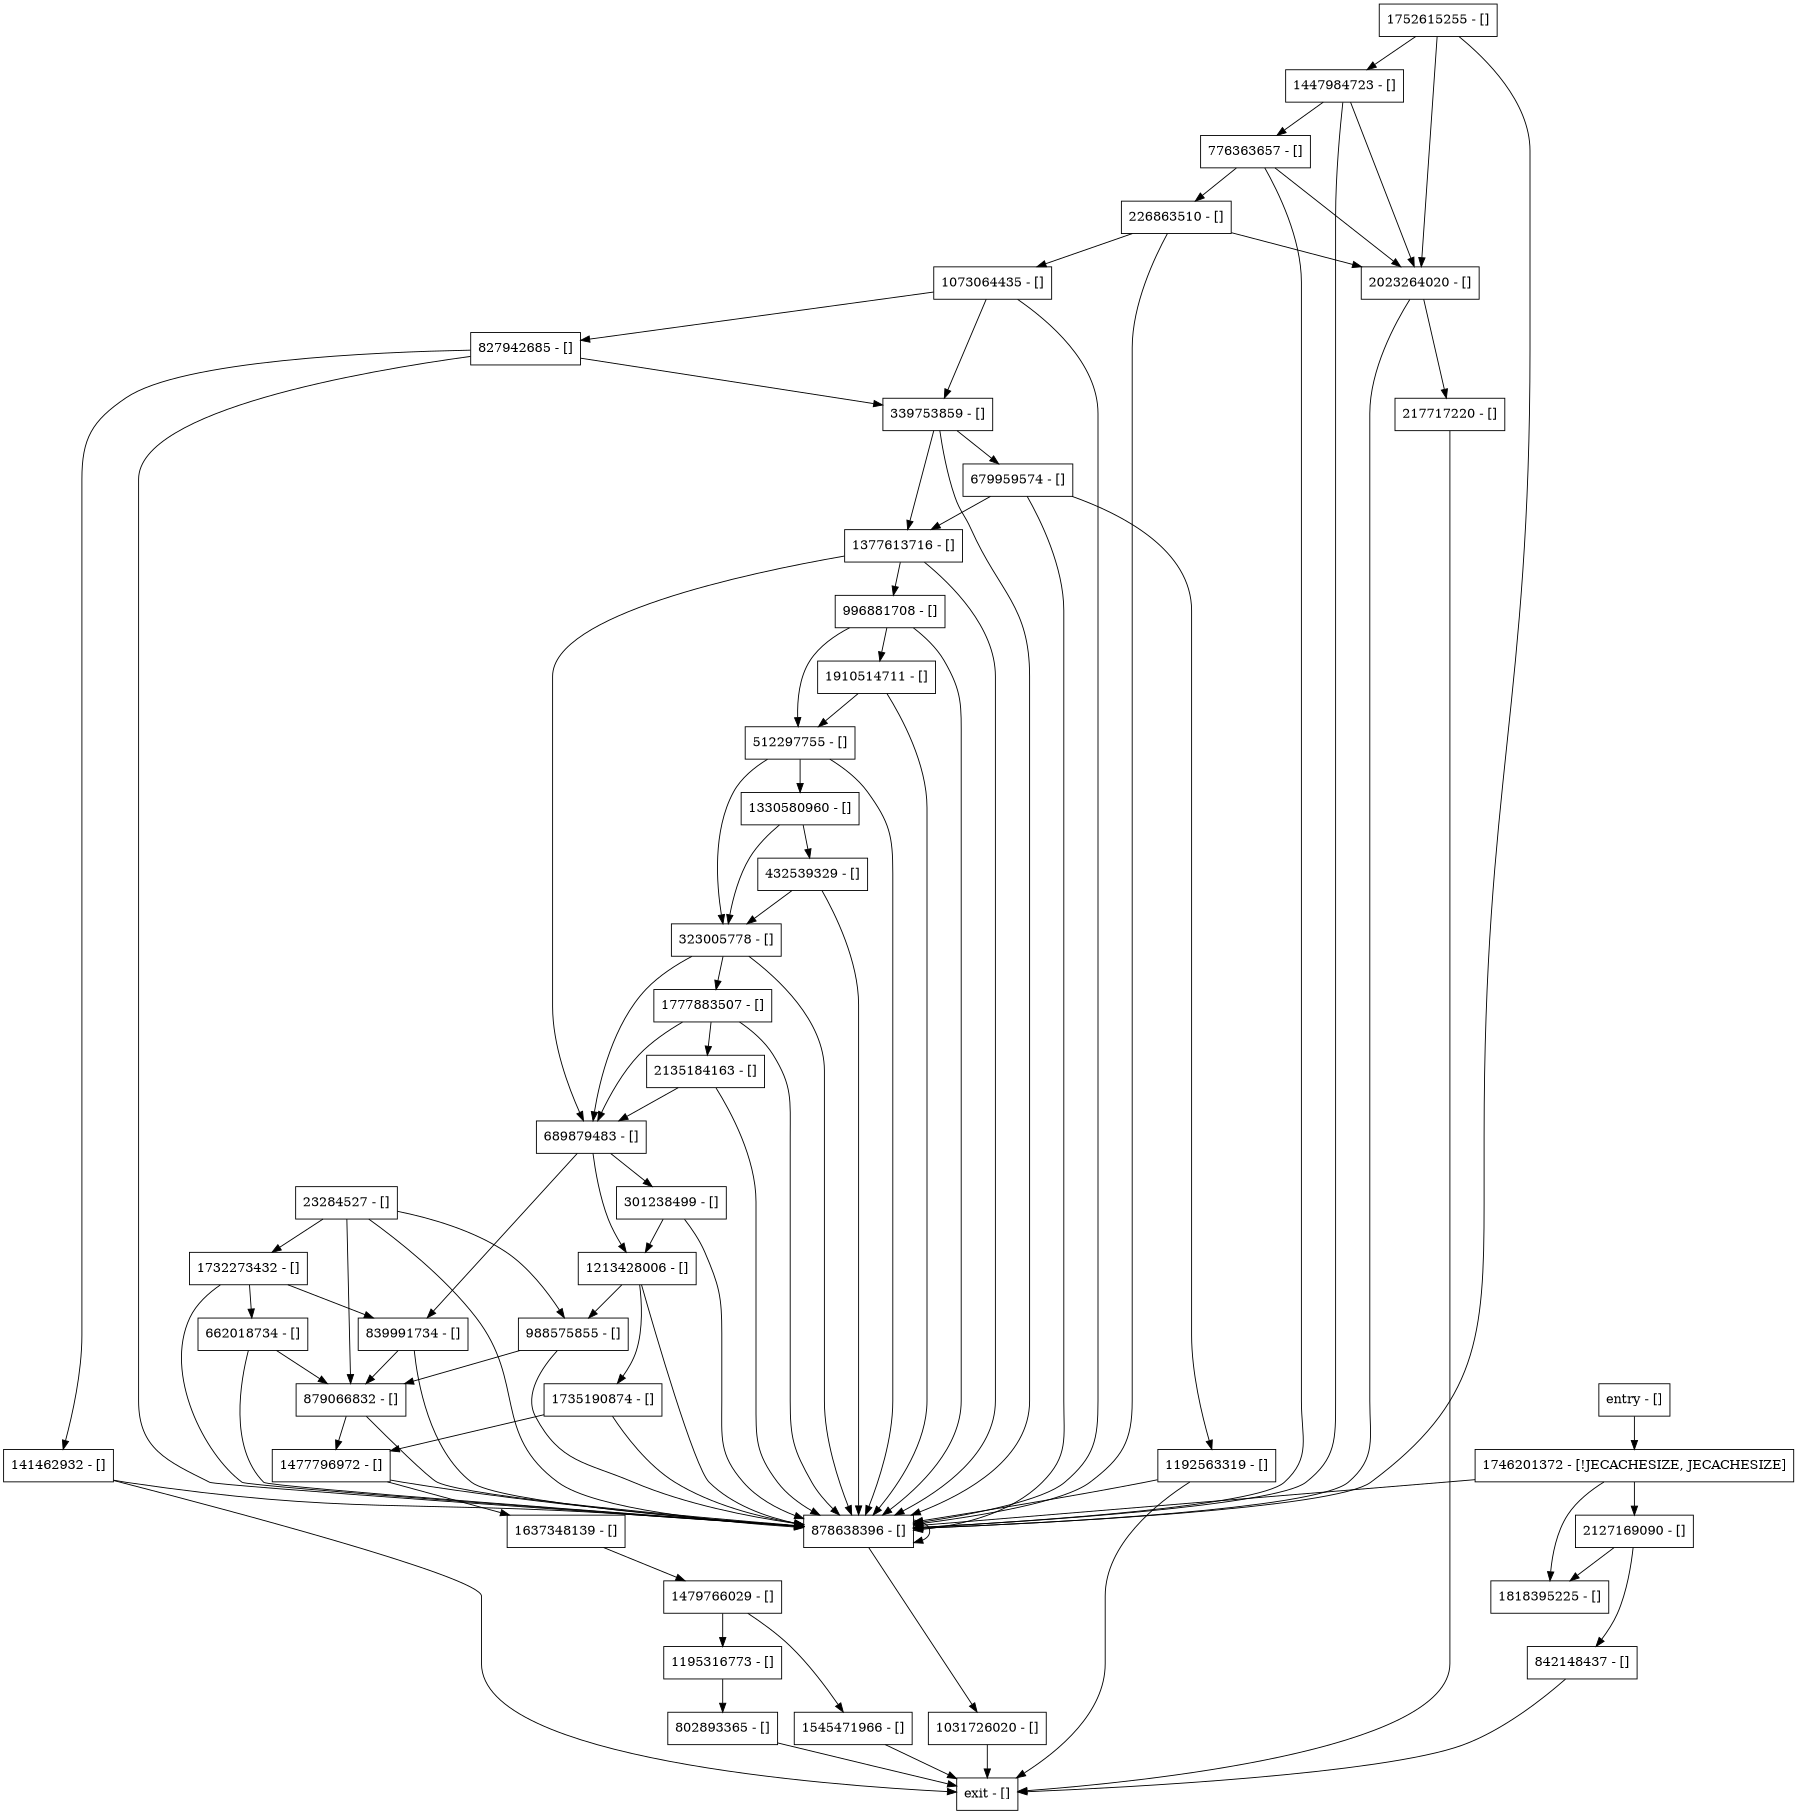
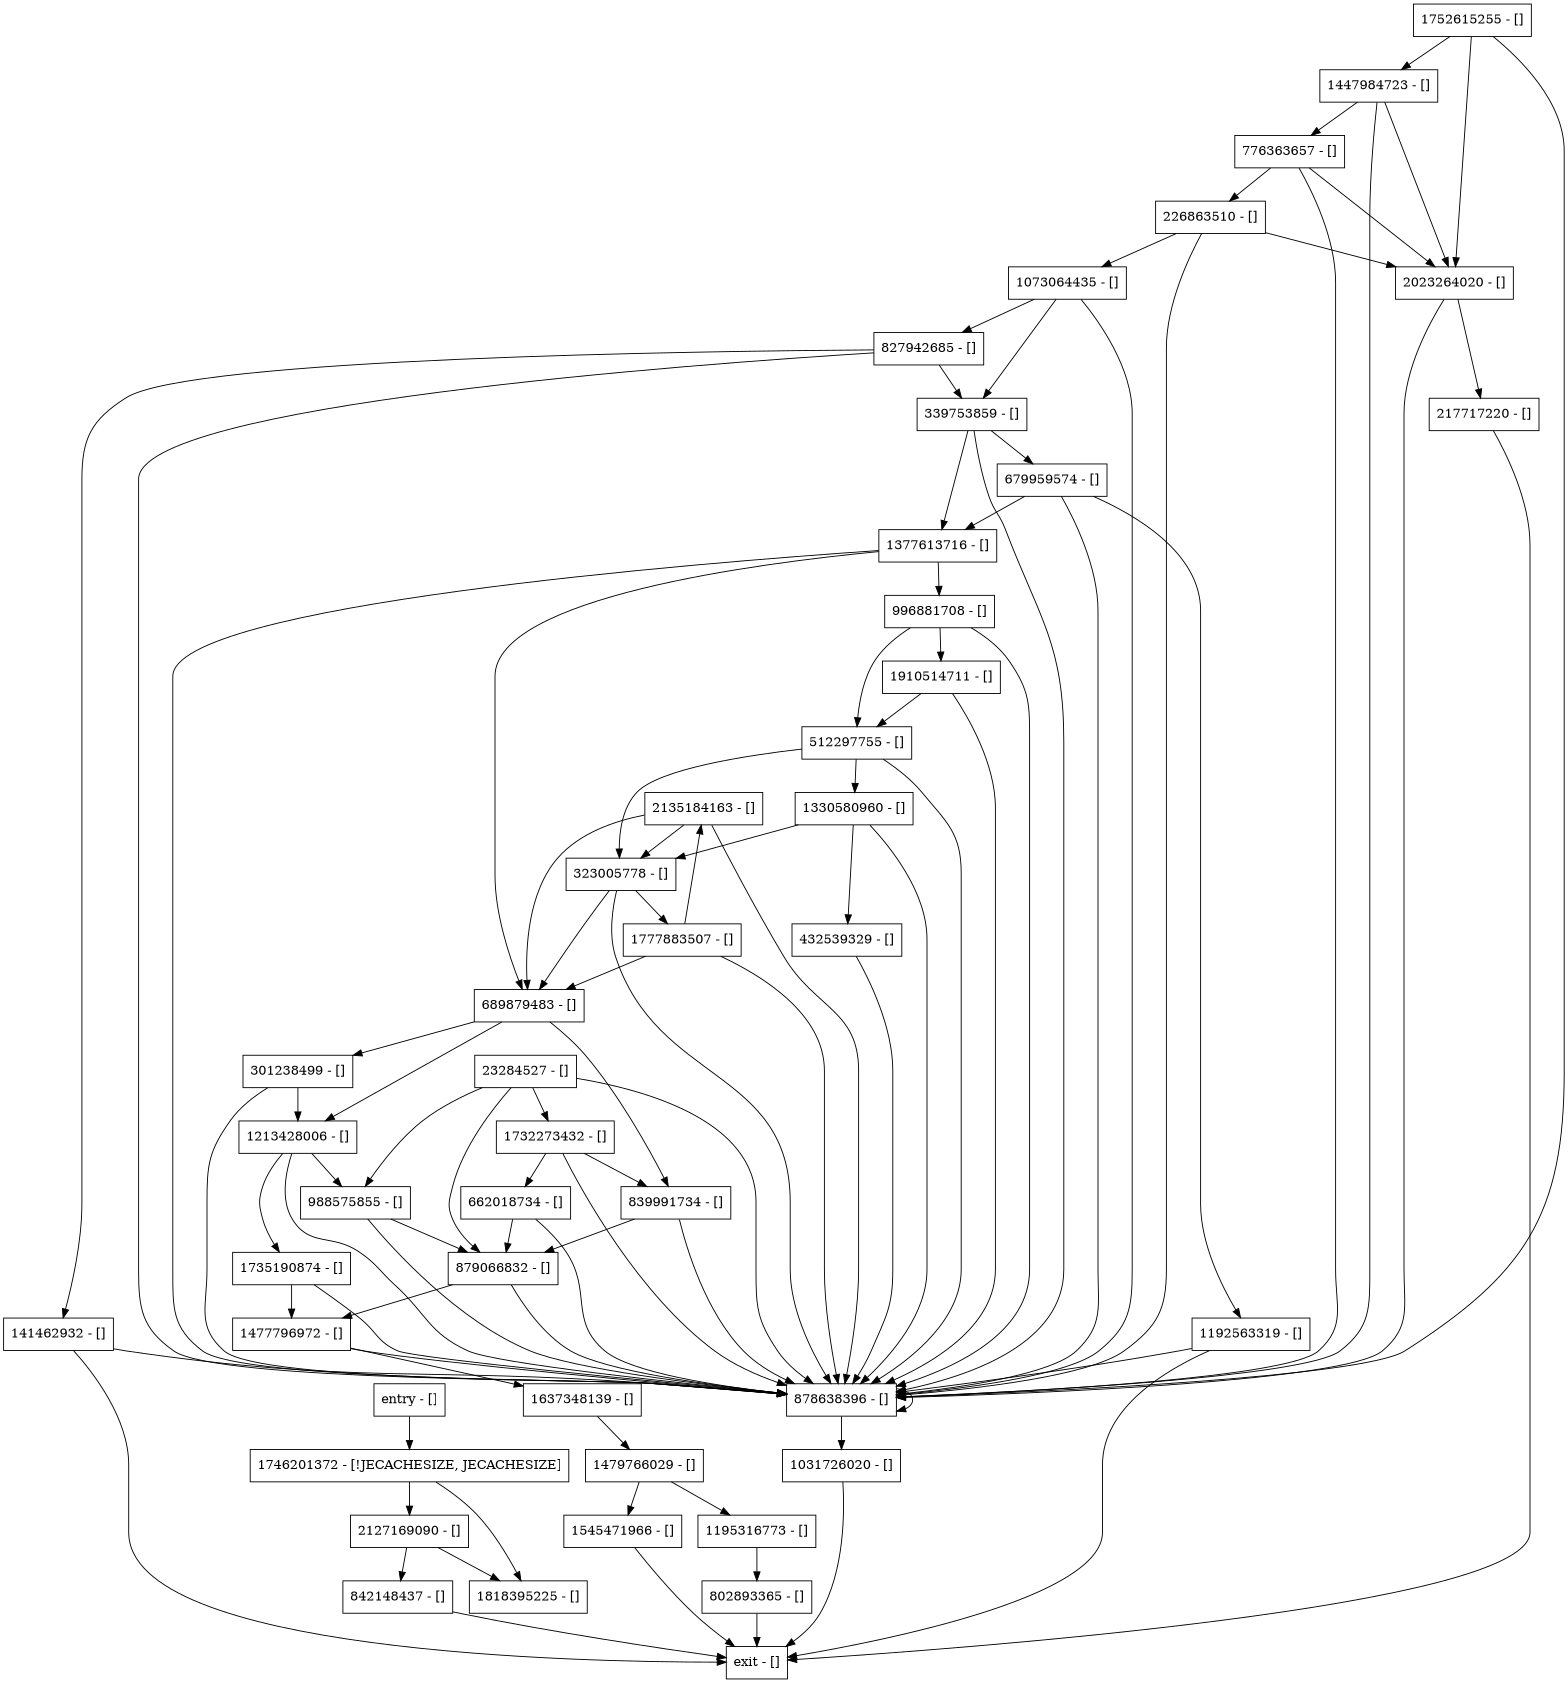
edge "432539329 - []" -> "323005778 - []": now "2135184163 - []" -> "323005778 - []"
edge "1746201372 - [!JECACHESIZE, JECACHESIZE]" -> "878638396 - []": now "1330580960 - []" -> "878638396 - []"
